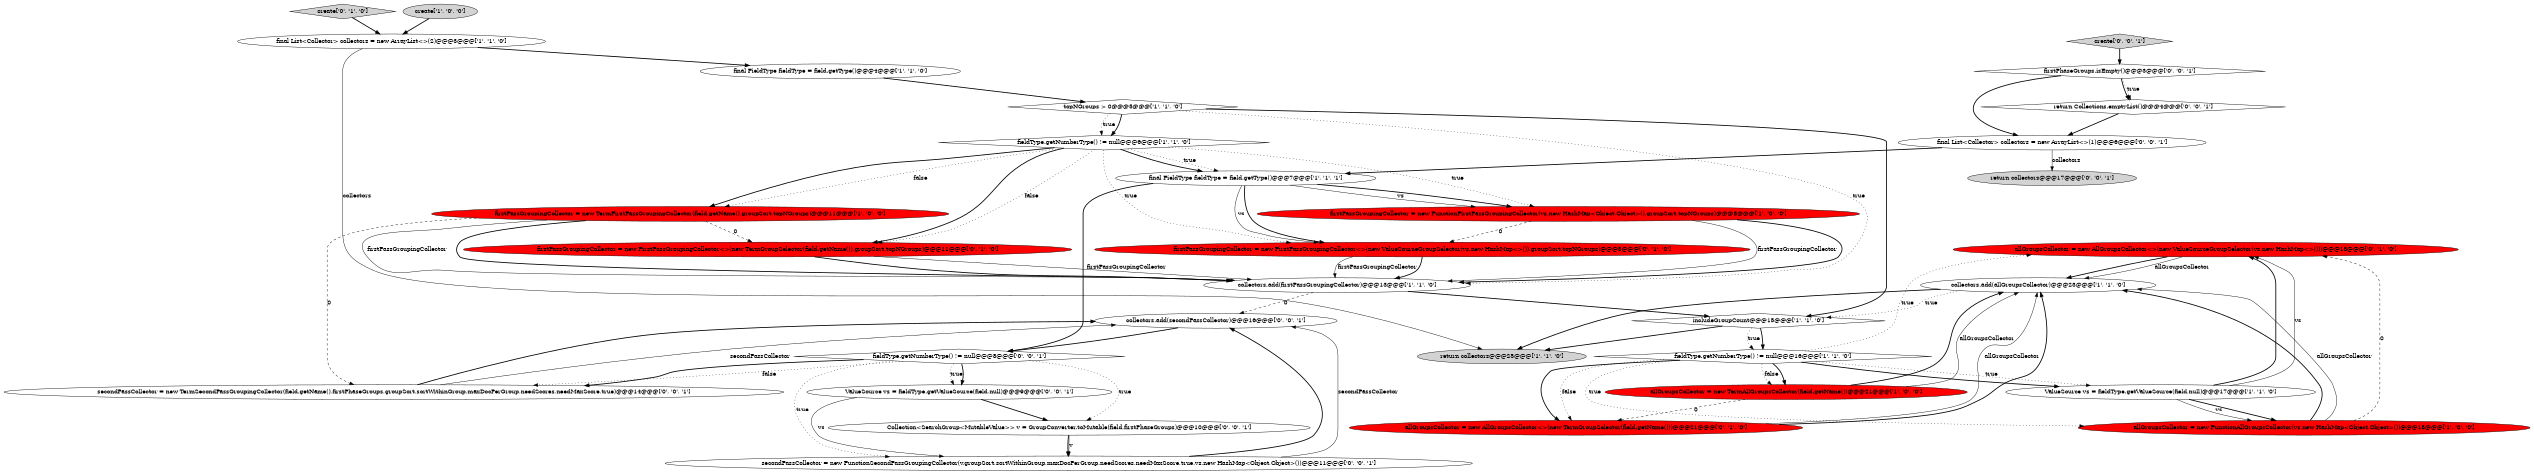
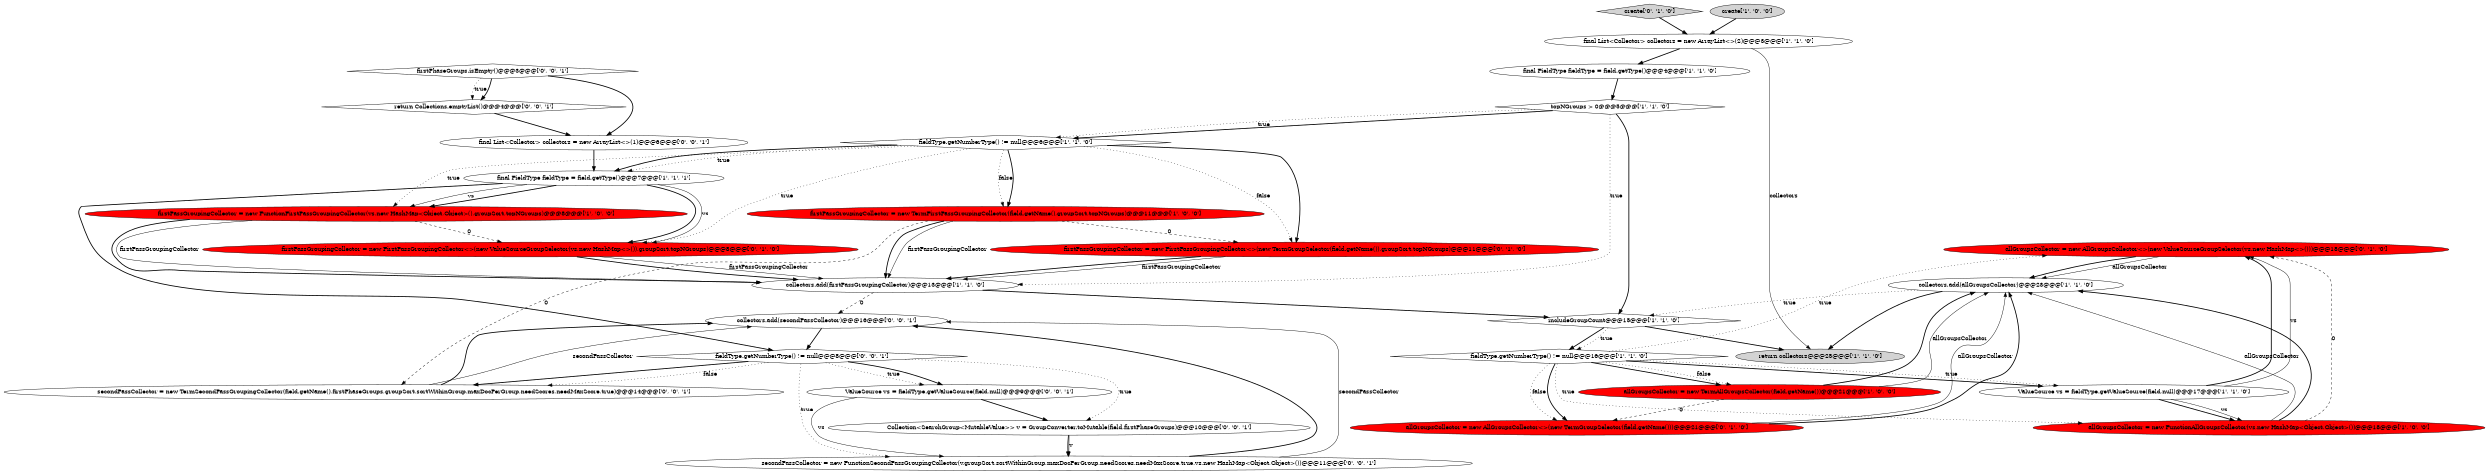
node "create['0', '0', '1']": removed
node "return collectors@@@17@@@['0', '0', '1']": removed
